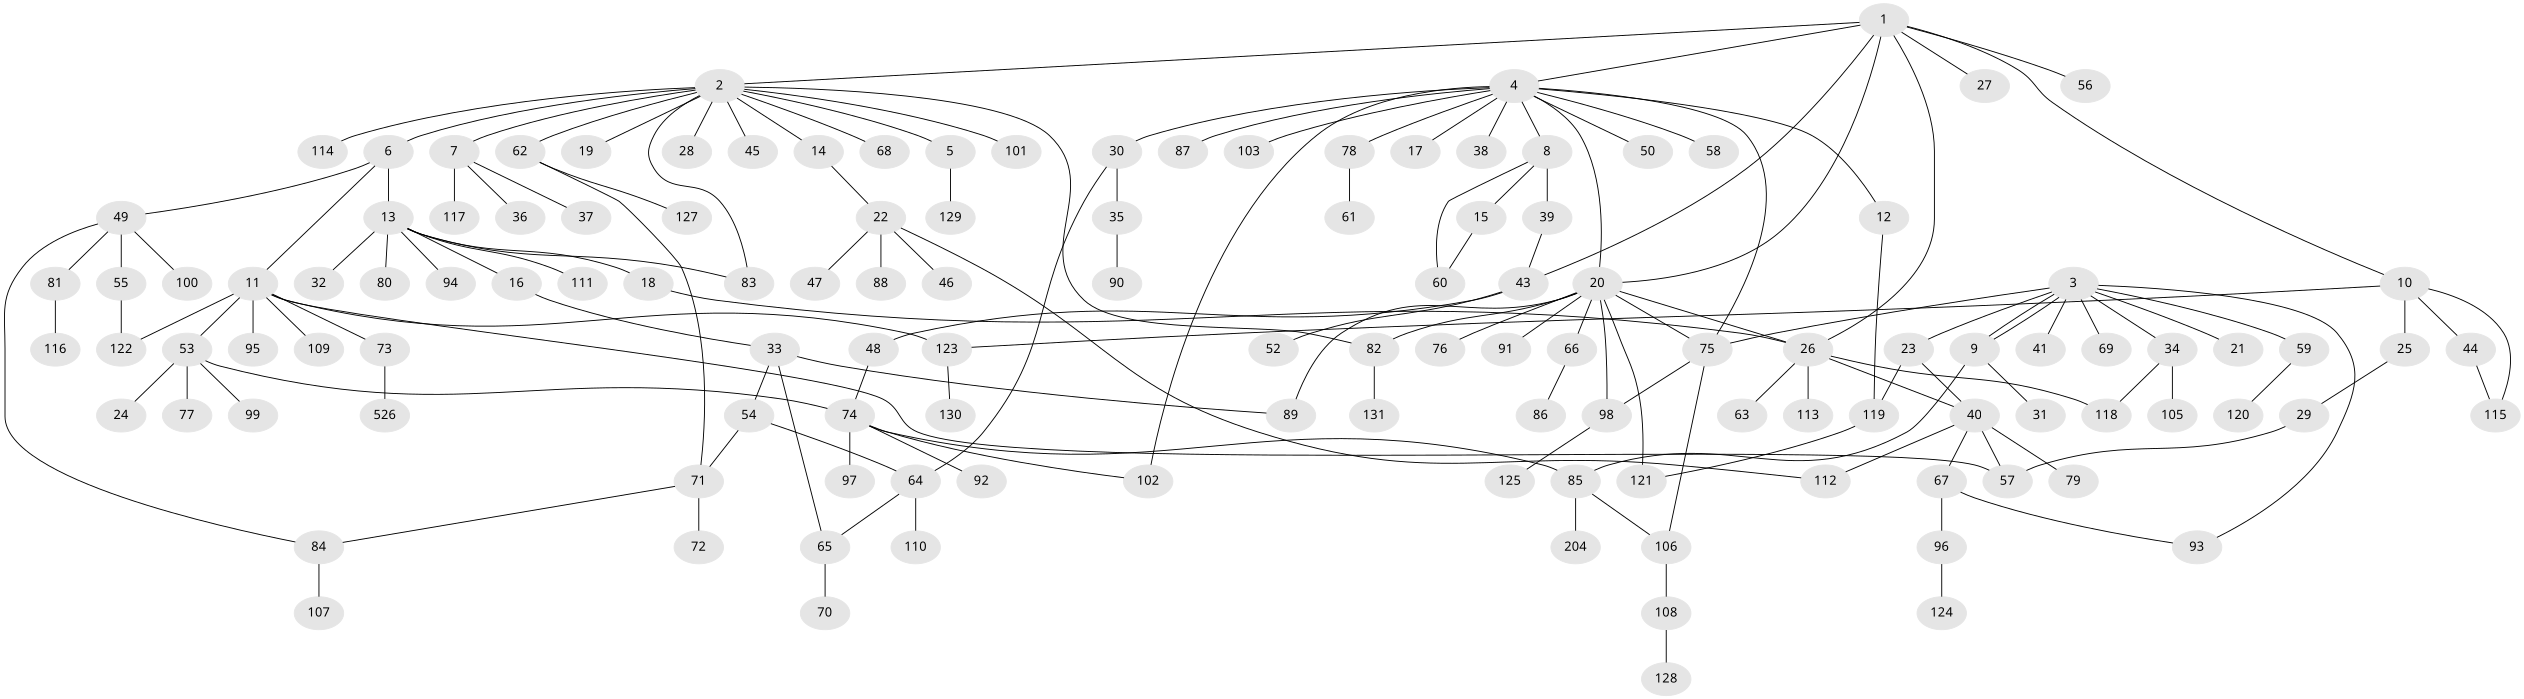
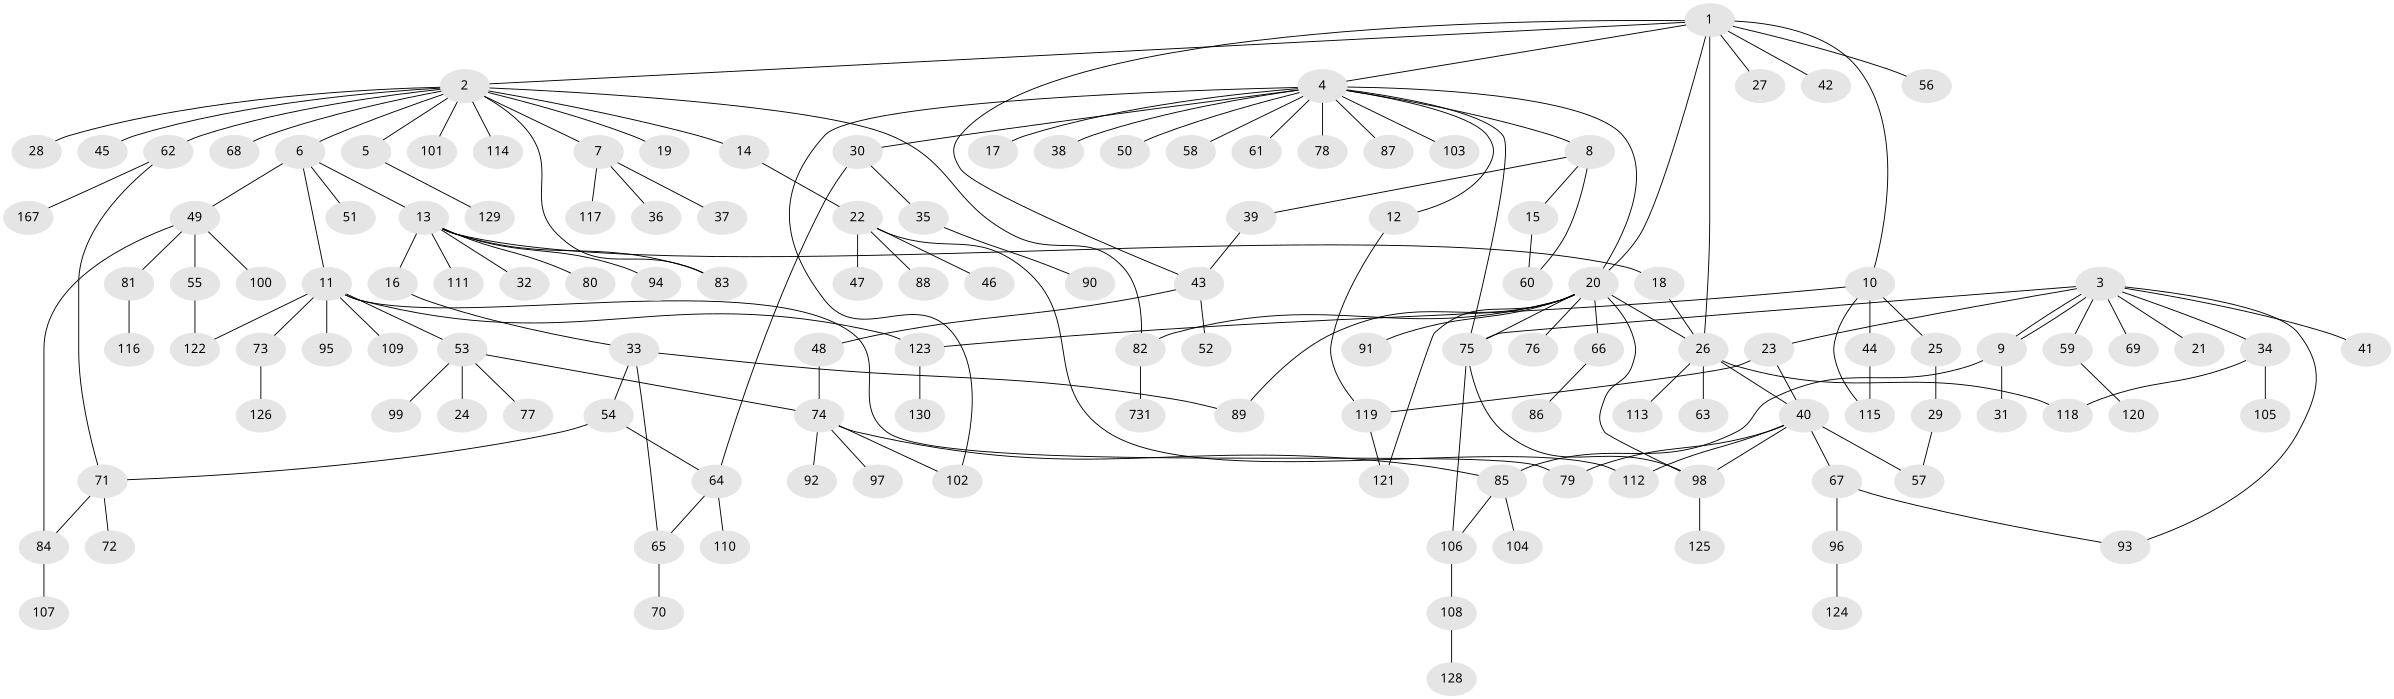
node "42": added
edge "78" -- "61": now "4" -- "61"
node "51": added
node "127": label "127" -> "167"
node "526": label "526" -> "126"
node "131": label "131" -> "731"
edge "40" -- "98": added
edge "11" -- "57": now "11" -- "79"
node "204": label "204" -> "104"
